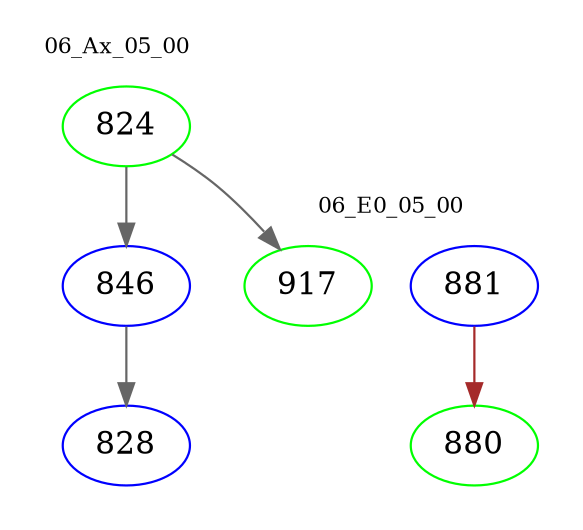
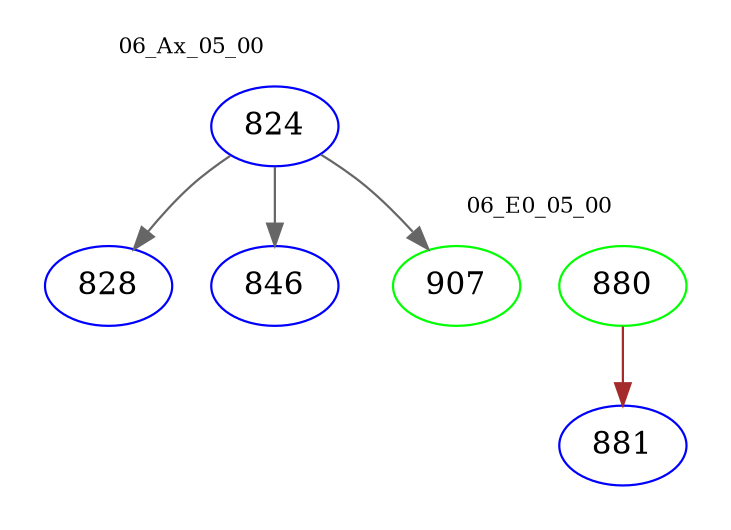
node "824": color green -> blue
node "917": label "917" -> "907"
edge "846" -> "828": now "824" -> "828"
edge "881" -> "880": reversed
